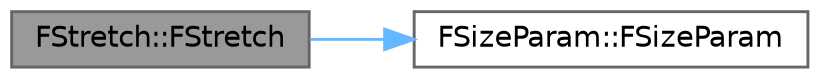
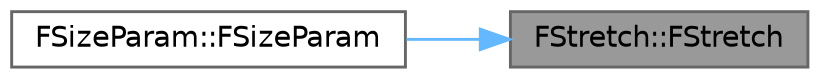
edge "FStretch::FStretch" -> "FSizeParam::FSizeParam": reversed
